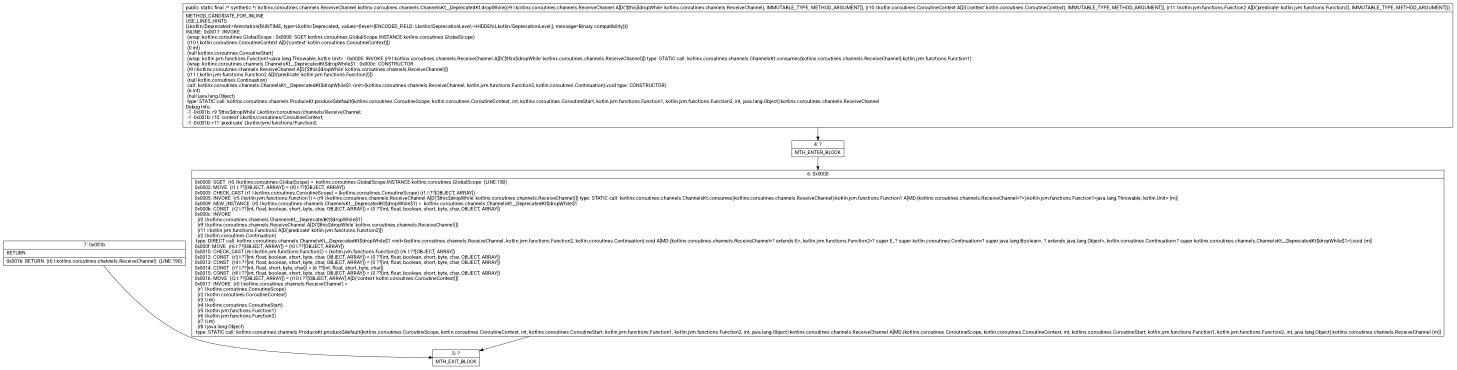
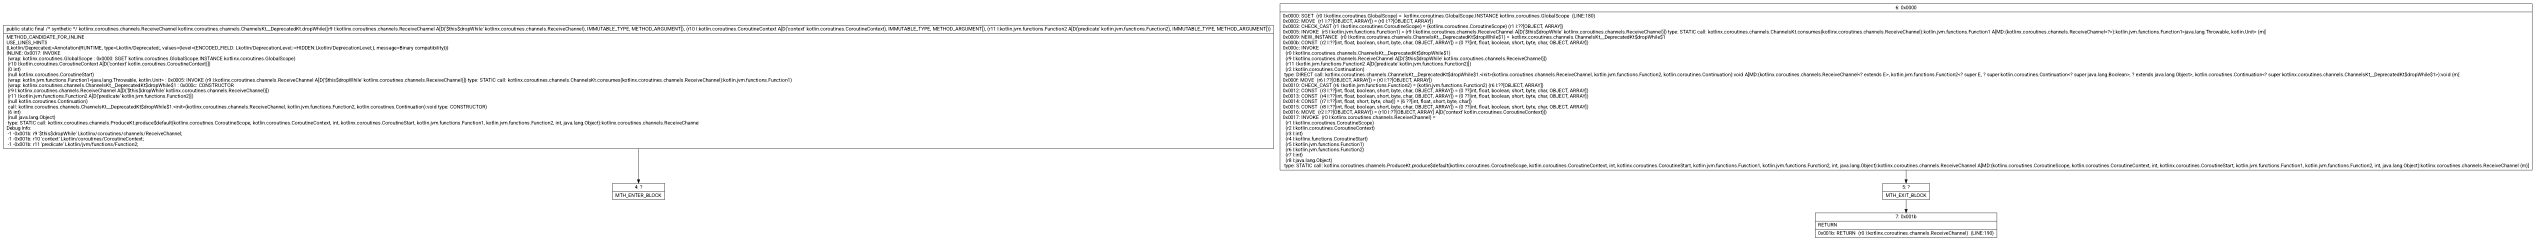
edge "4: ?" -> "6: 0x0000": removed
node "6: 0x0000": text "(r4 I:kotlinx.coroutines.CoroutineStart)" -> "(r4 I:kotlinx.functions.CoroutineStart)"
edge "7: 0x001b" -> "5: ?": reversed
